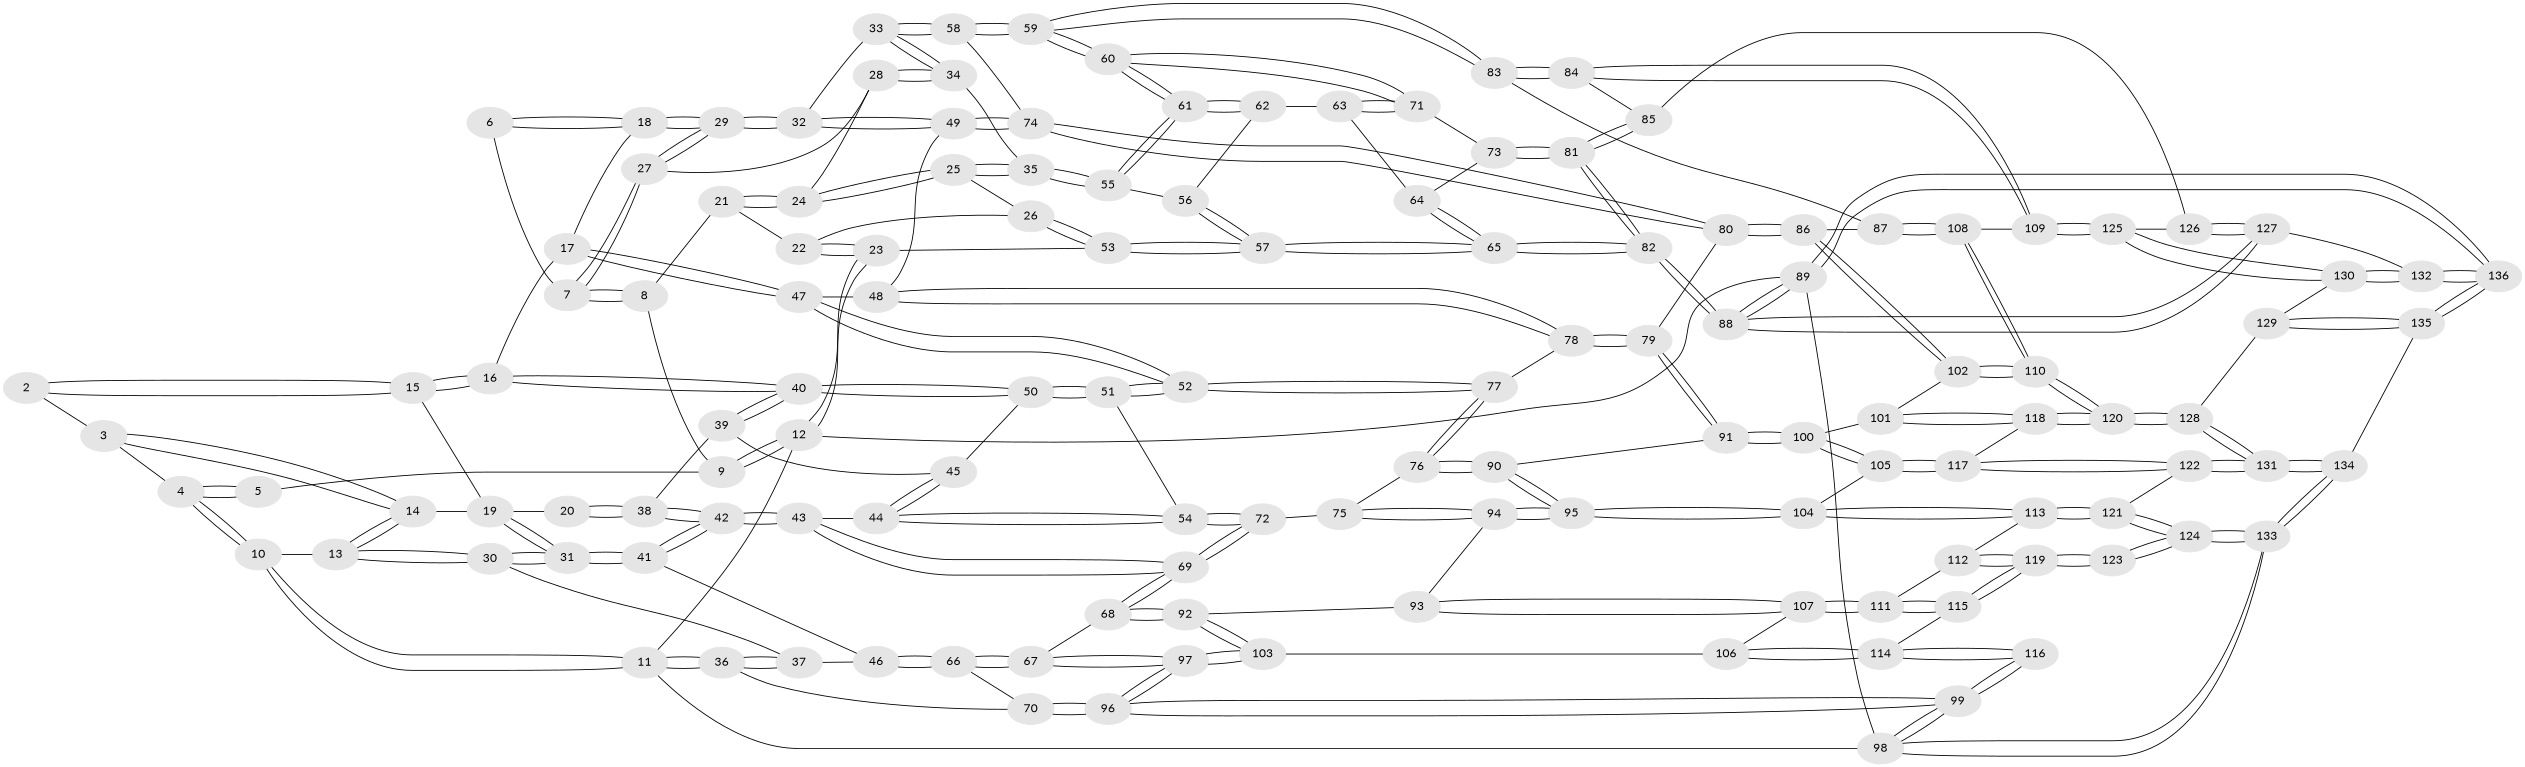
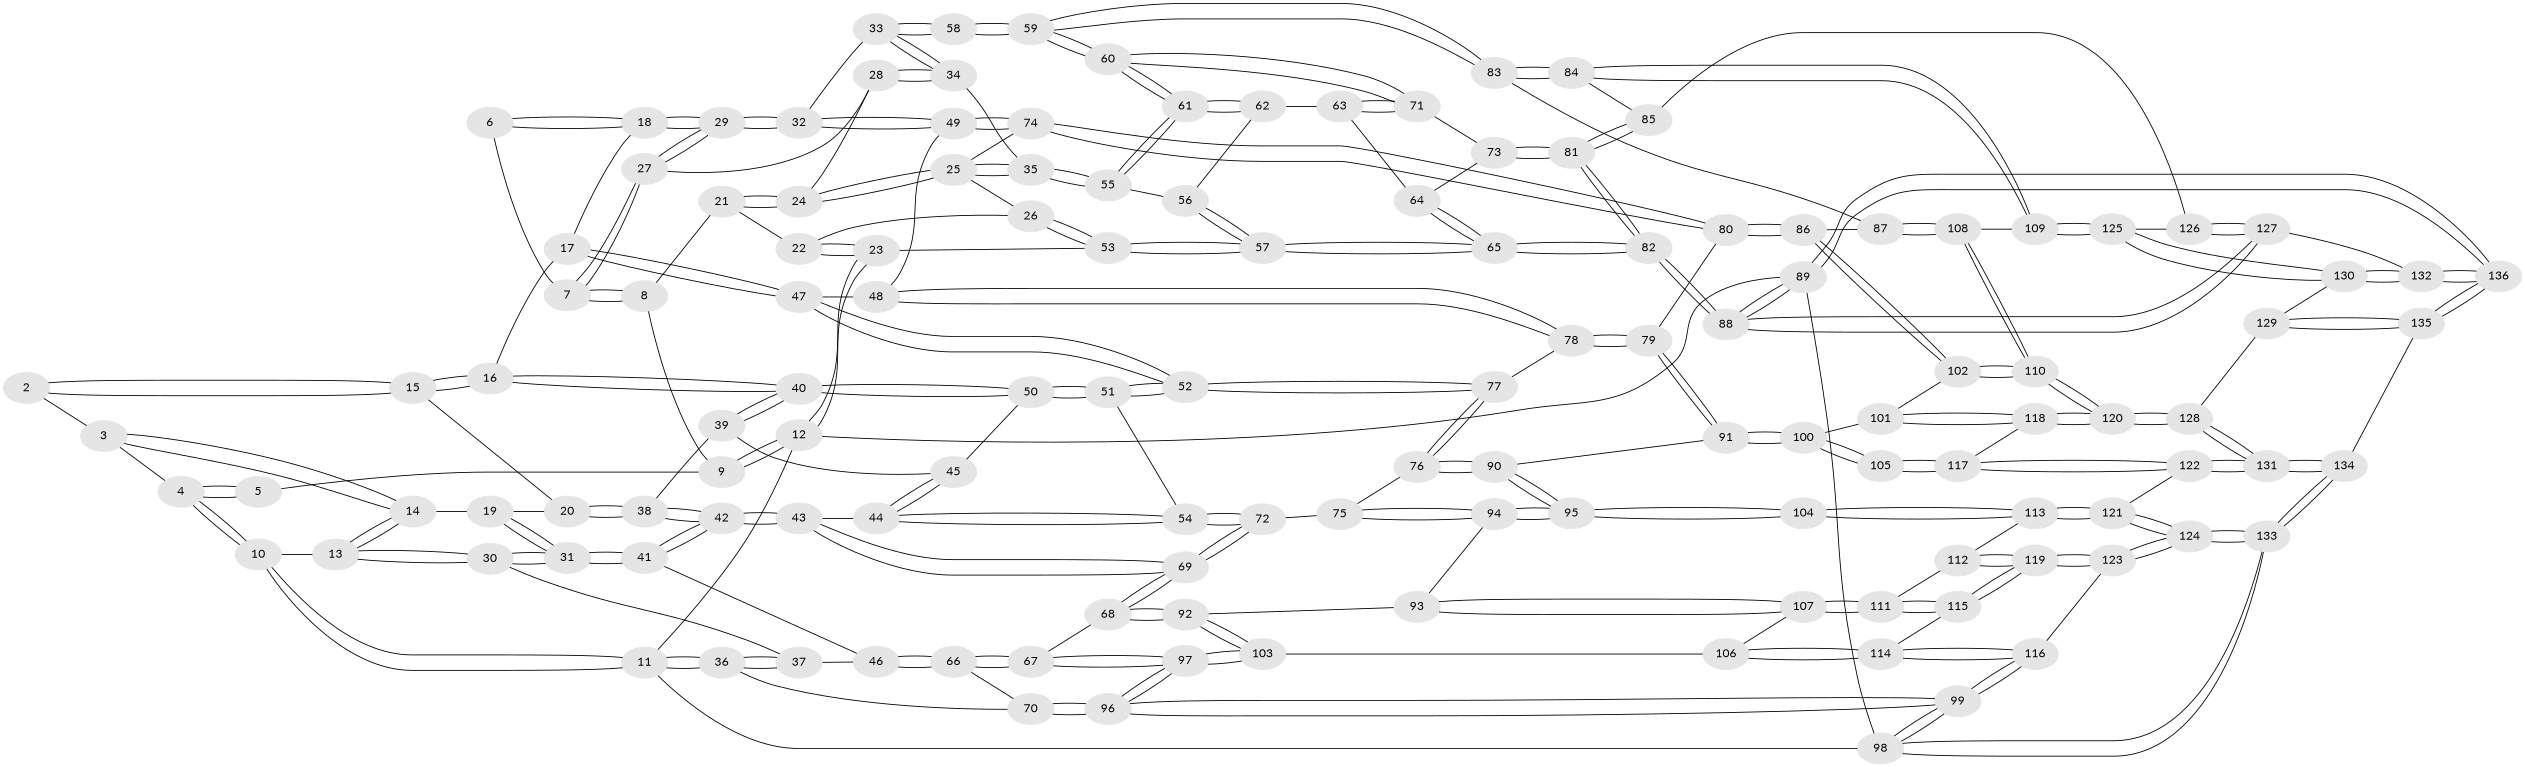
edge "58" -- "74": now "25" -- "74"
edge "15" -- "19": now "15" -- "20"
edge "105" -- "104": removed
edge "123" -- "116": added
